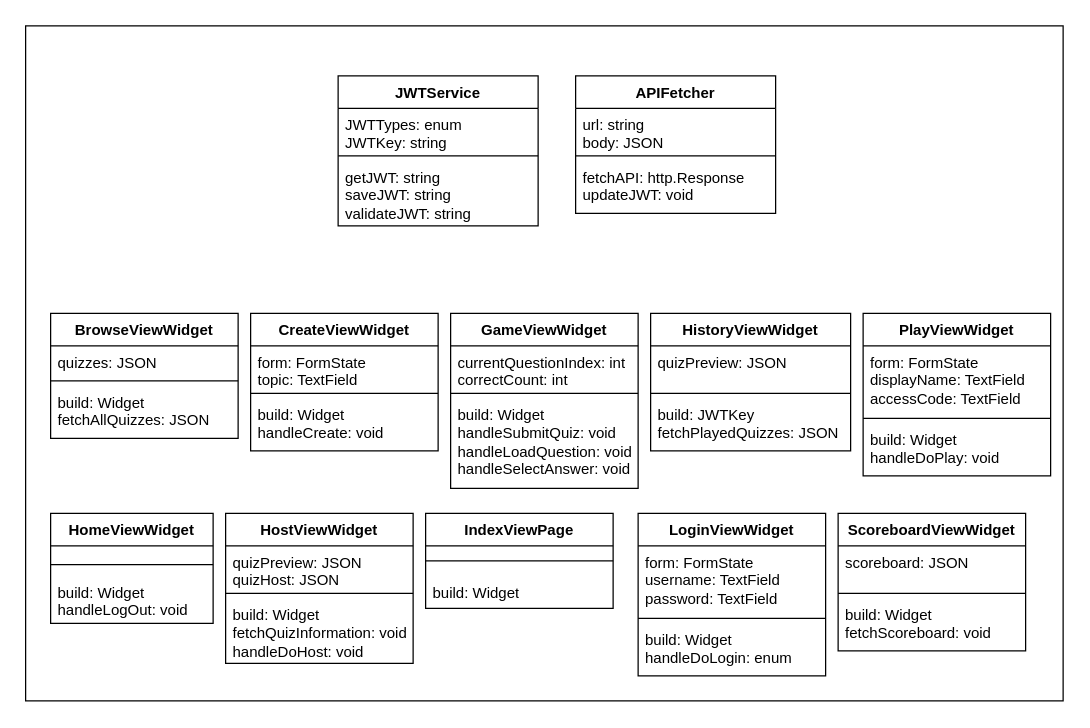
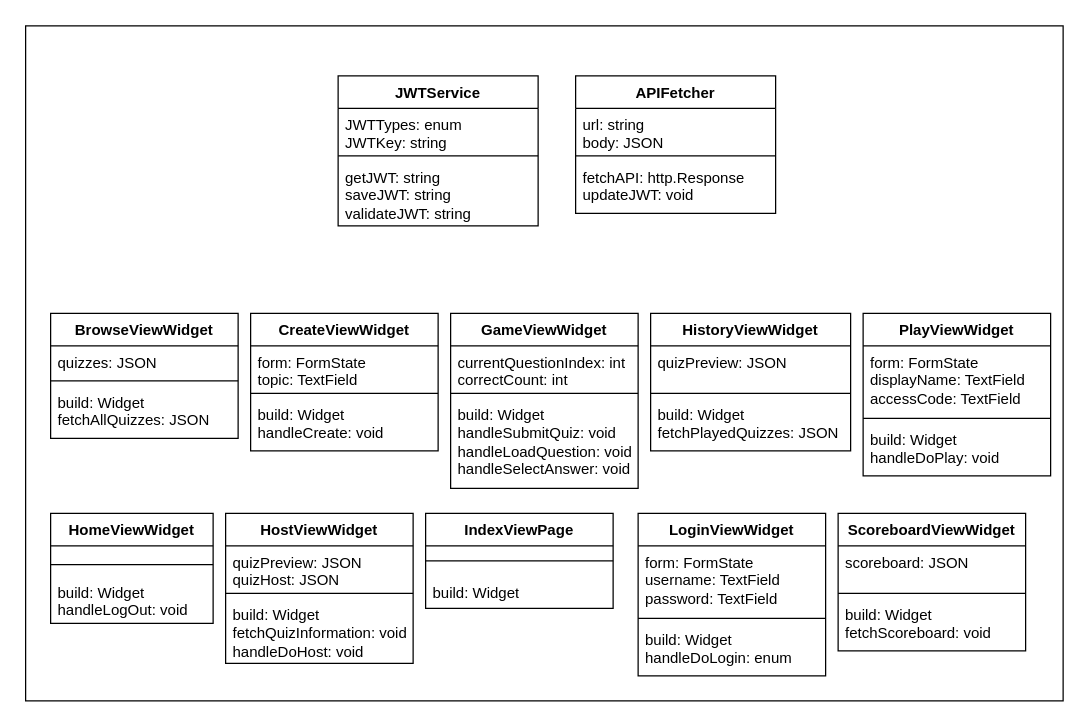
node "build: JWTKey fetchPlayedQuizzes: JSON": label "build: JWTKey fetchPlayedQuizzes: JSON" -> "build: Widget fetchPlayedQuizzes: JSON"
